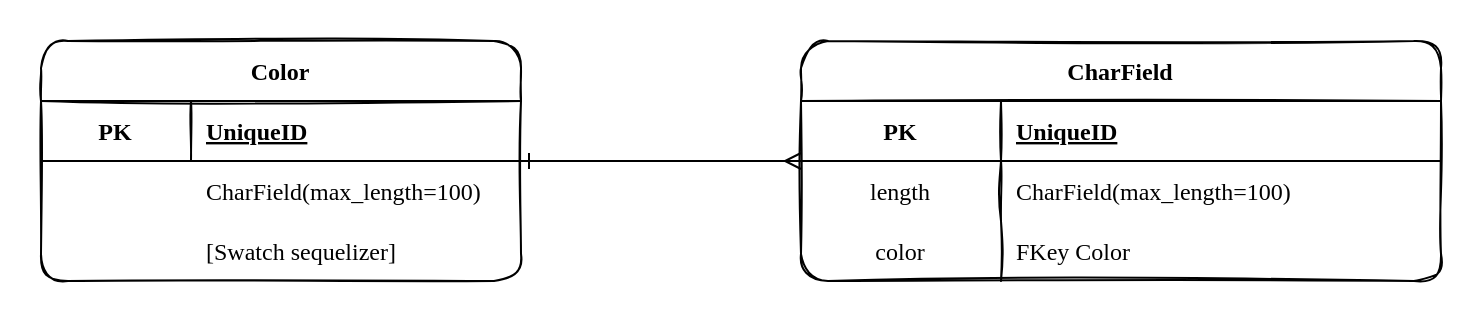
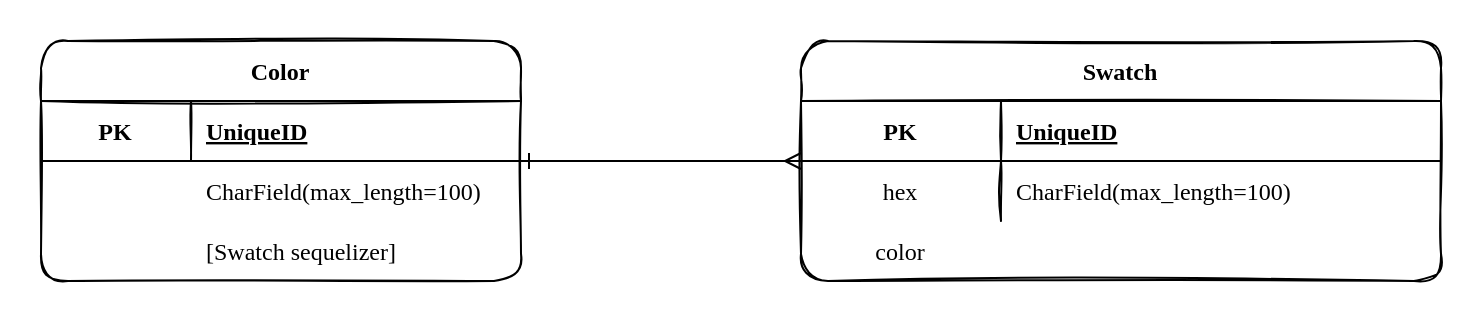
node "CharField": label "CharField" -> "Swatch"
node "length": label "length" -> "hex"
node "FKey Color": removed
